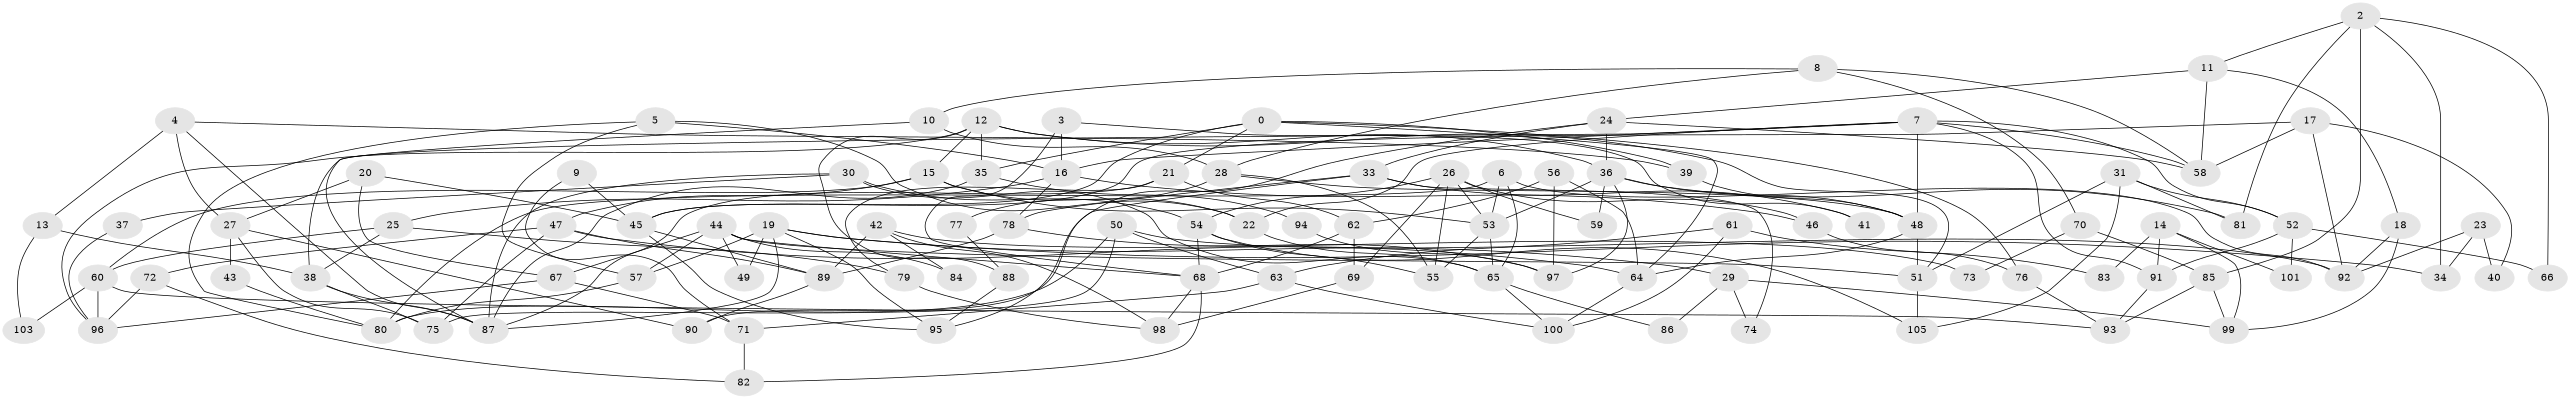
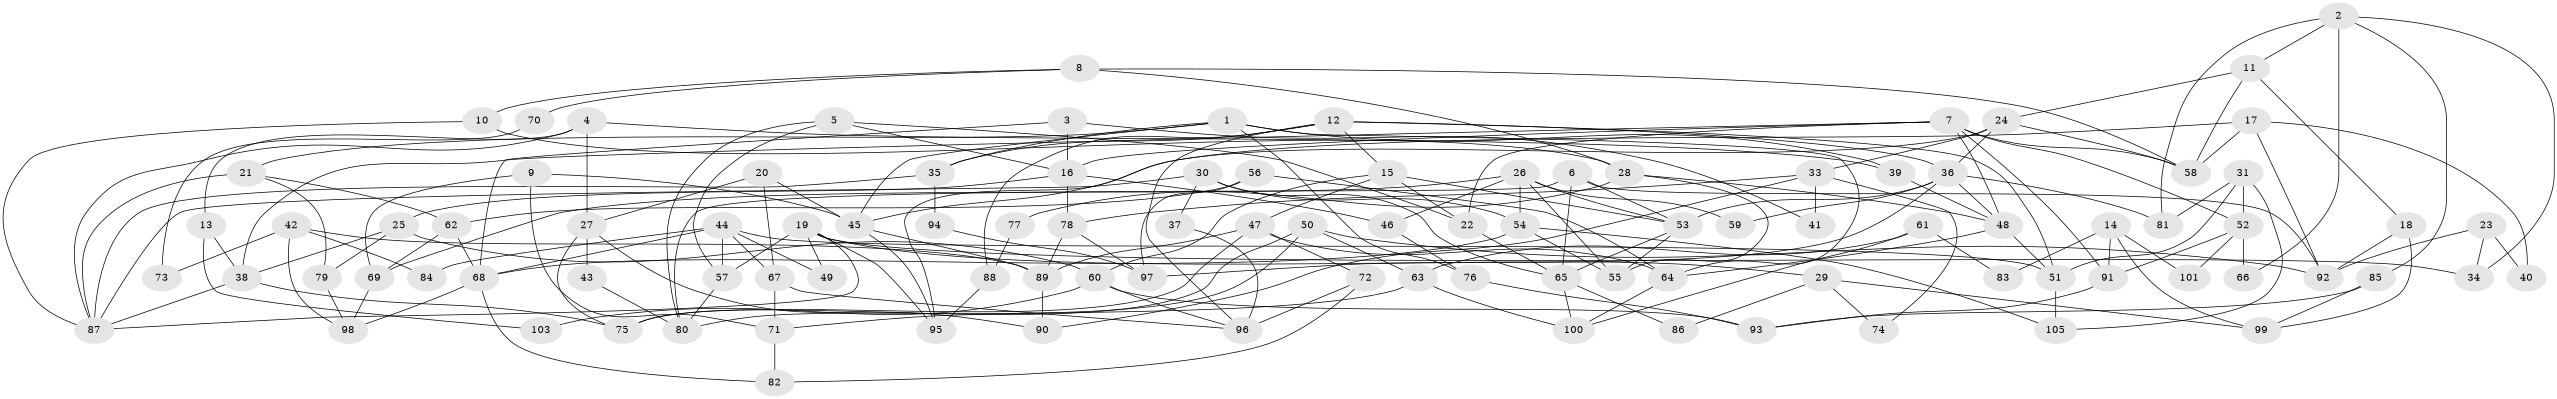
node "0": label "0" -> "1"
edge "9" -- "69": added
edge "70" -- "85": removed
